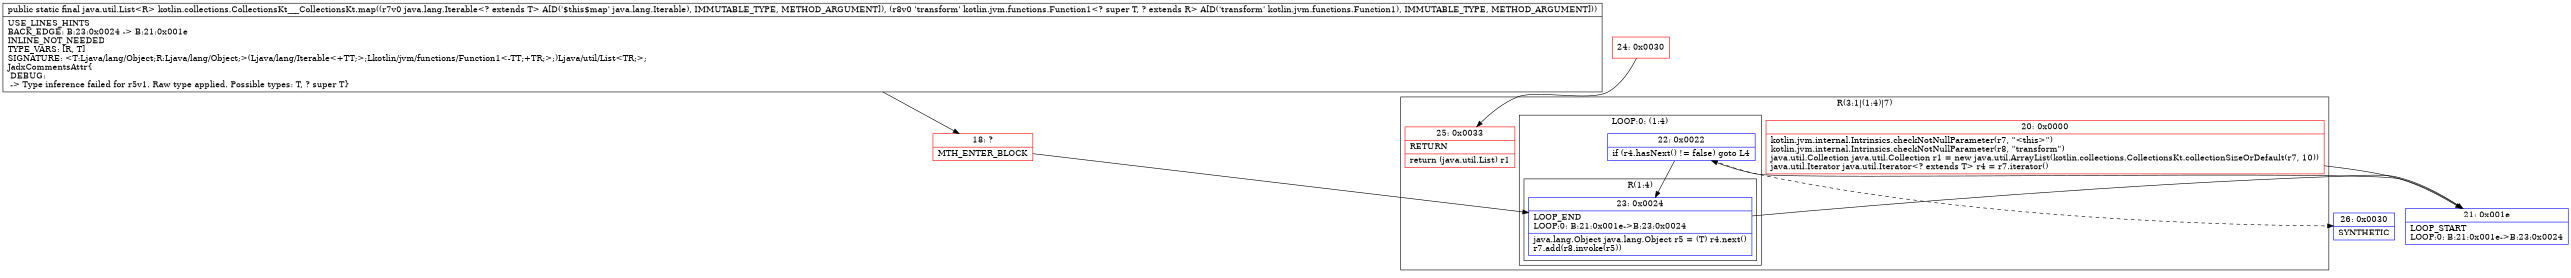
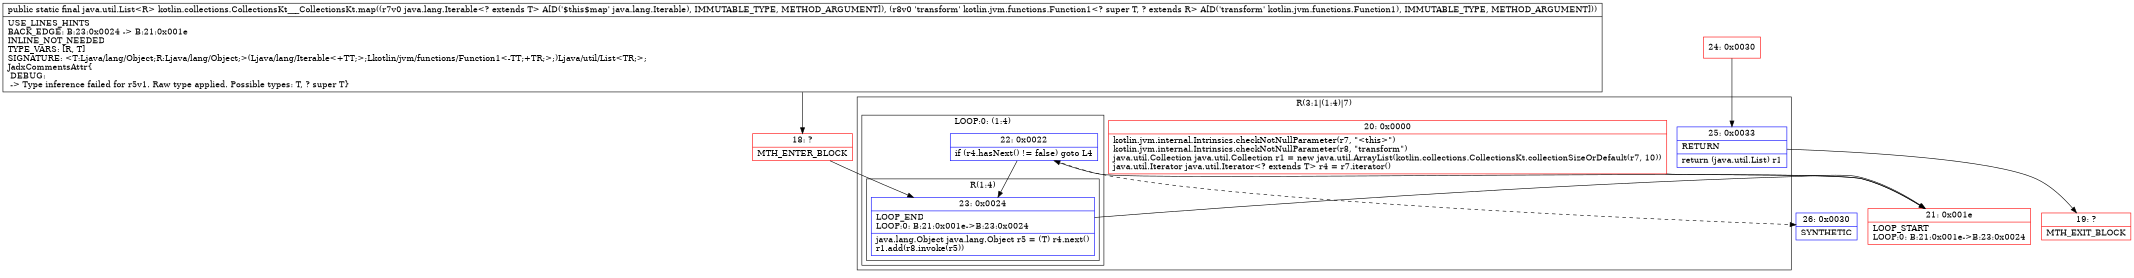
node "25: 0x0033": color red -> blue
node "19: ?": added
node "21: 0x001e": color blue -> red
node "23: 0x0024": text "r7.add(r8.invoke(r5))" -> "r1.add(r8.invoke(r5))"
